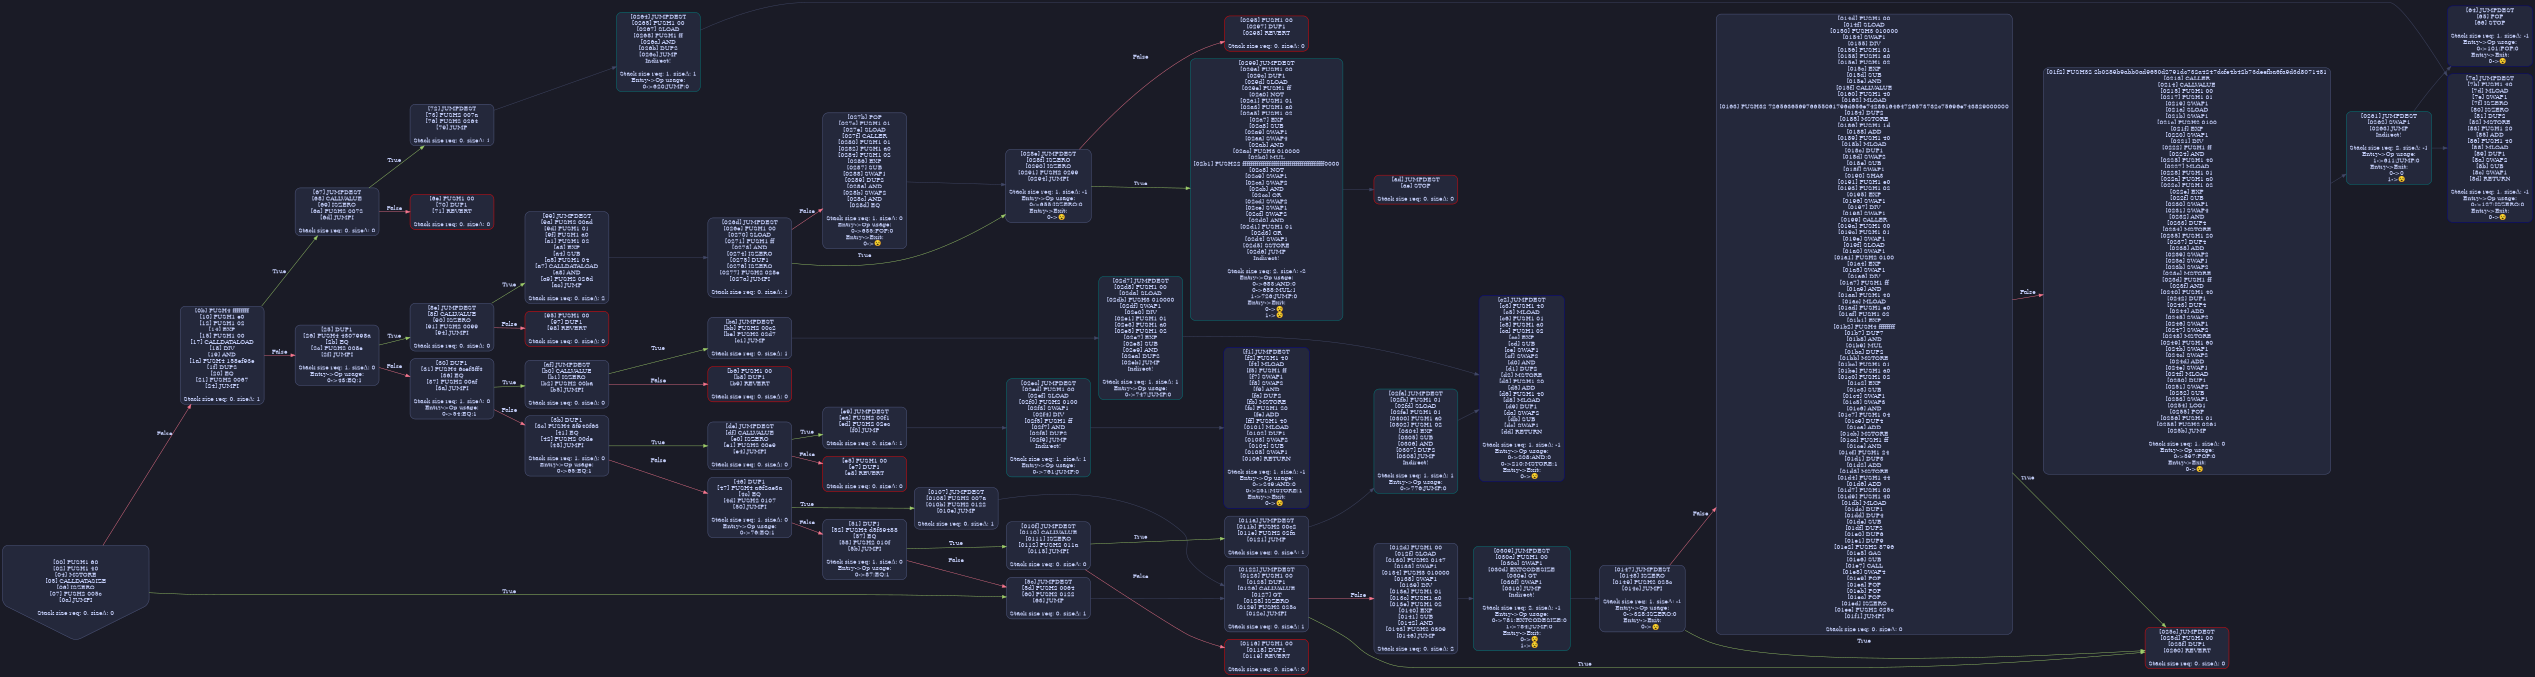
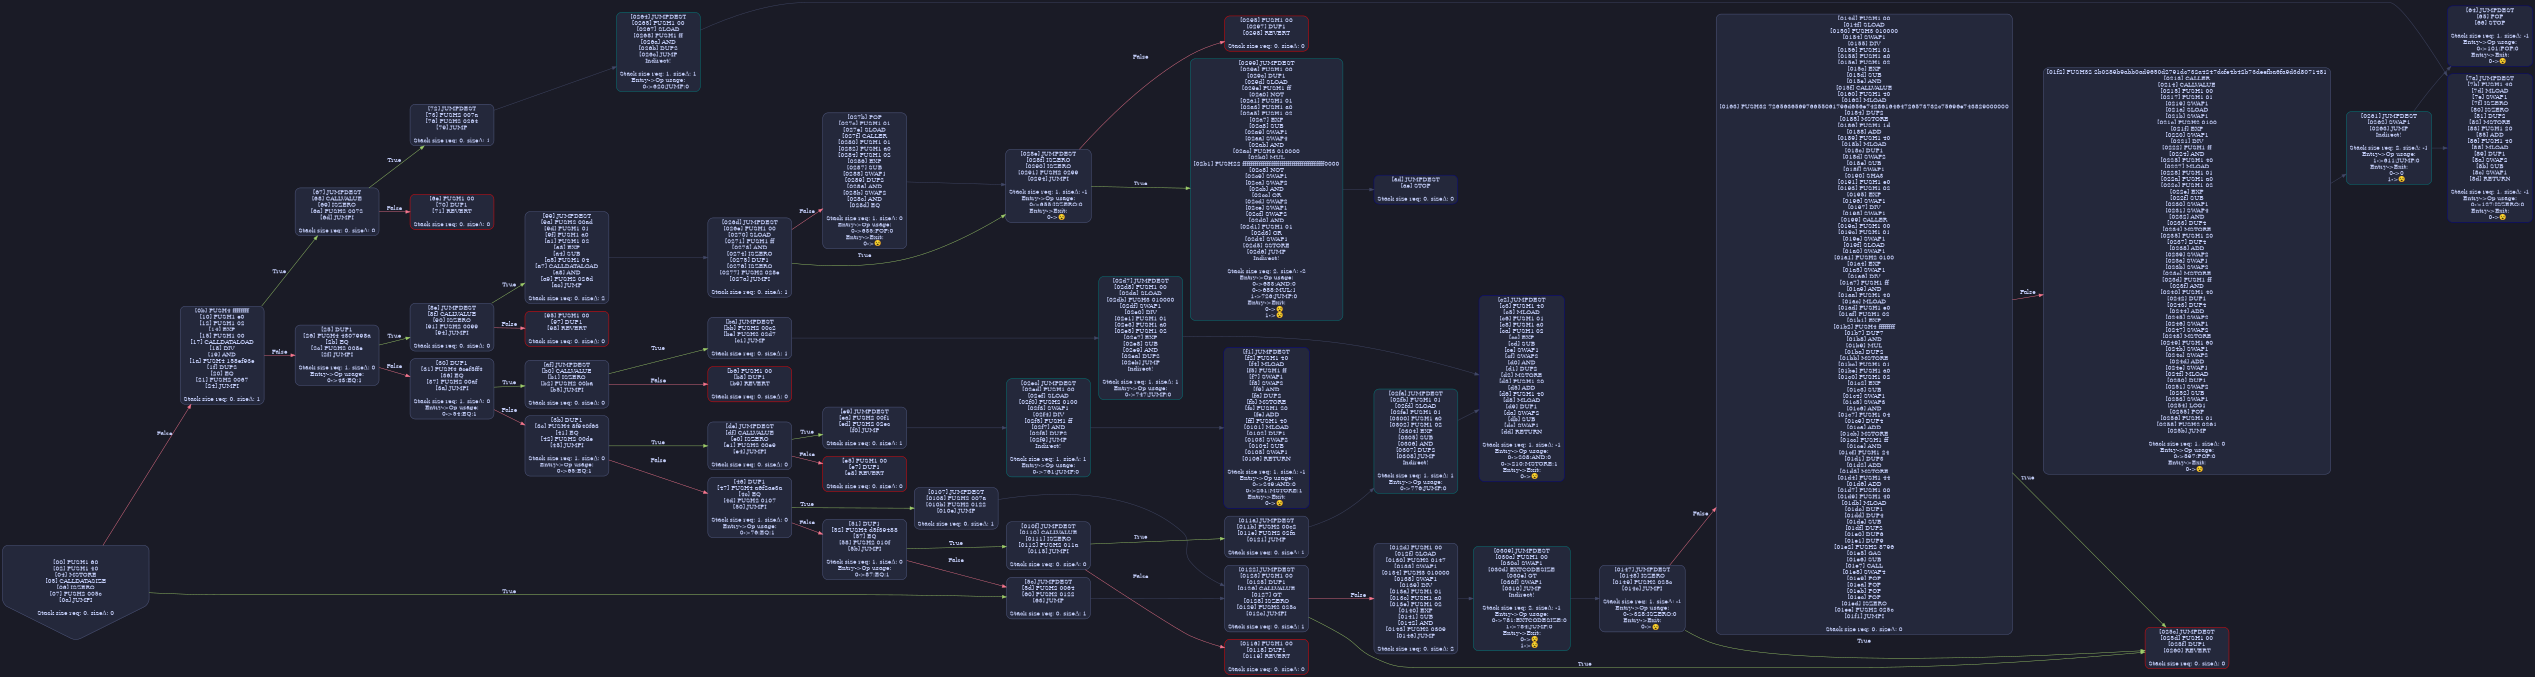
node "[ad] JUMPDEST [ae] STOP Stack size req: 0, sizeΔ: 0": color red -> darkblue
